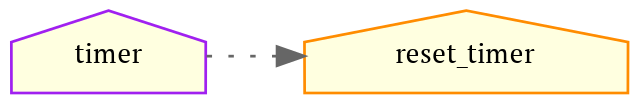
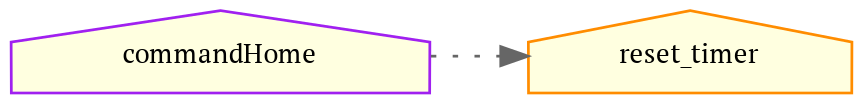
node "timer": label "timer" -> "commandHome"
